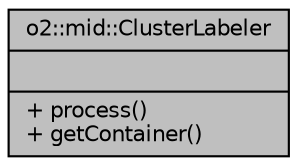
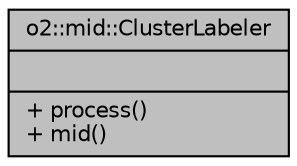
node "o2::mid::ClusterLabeler": text "+ getContainer()" -> "+ mid()"
